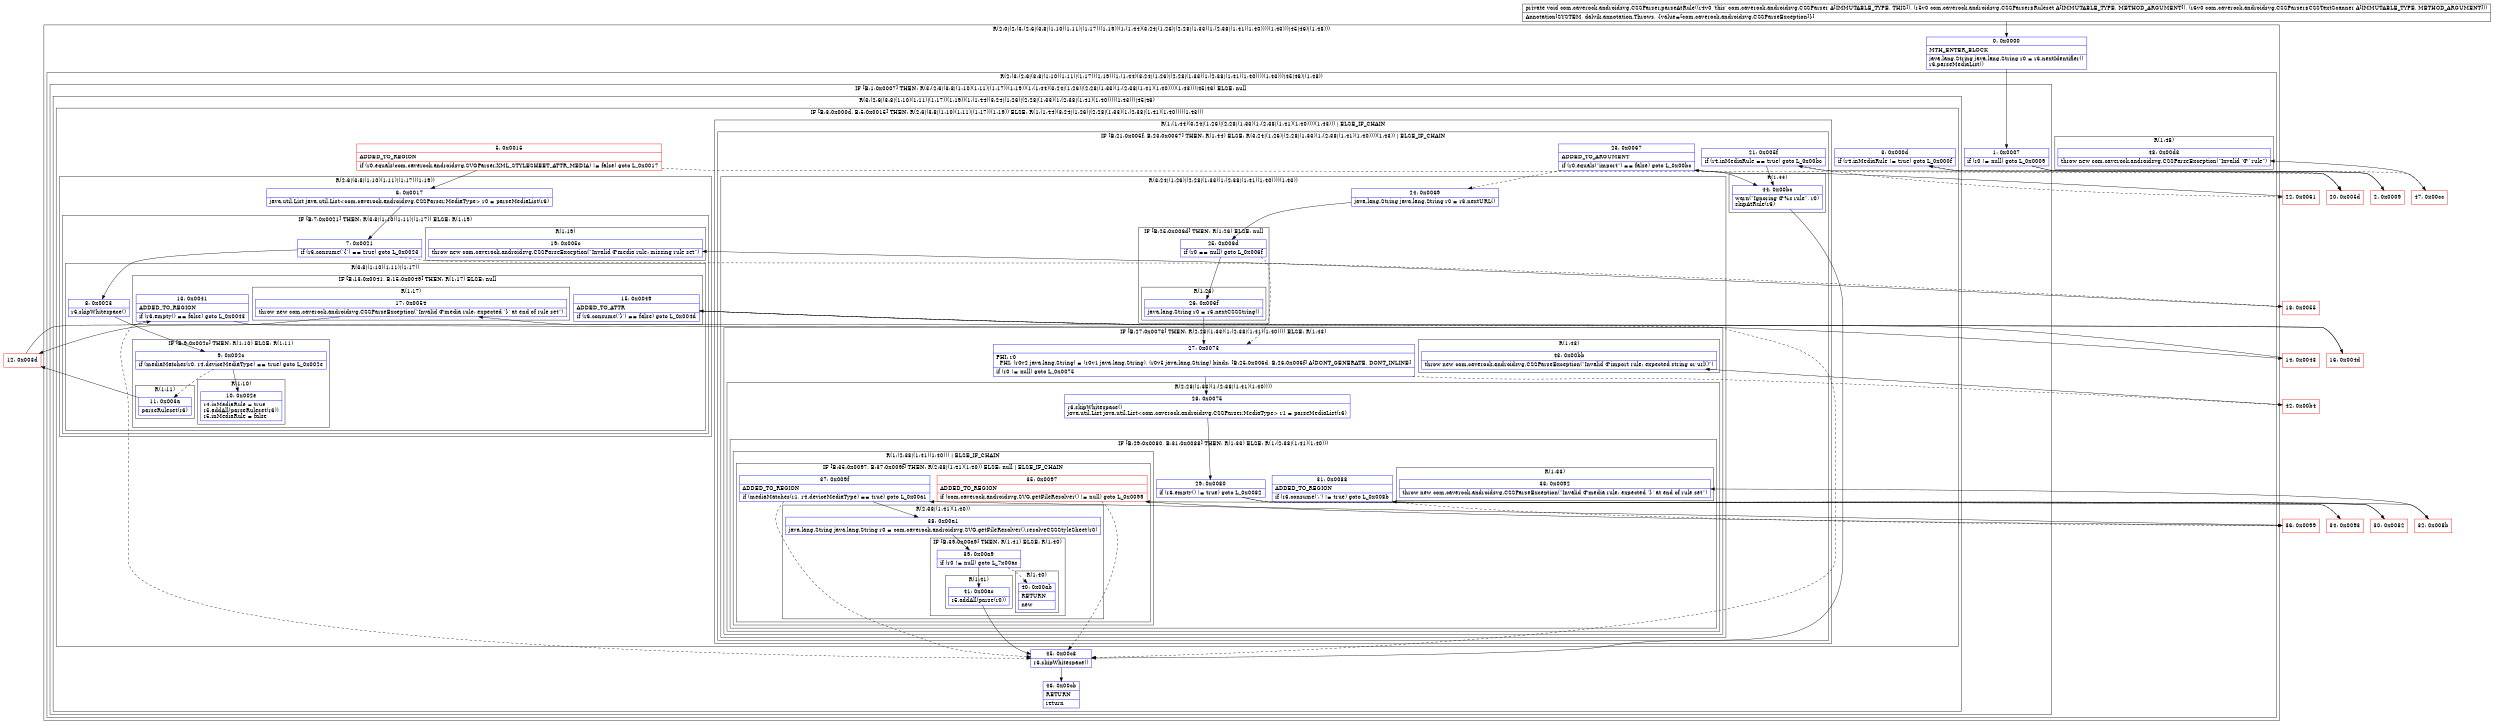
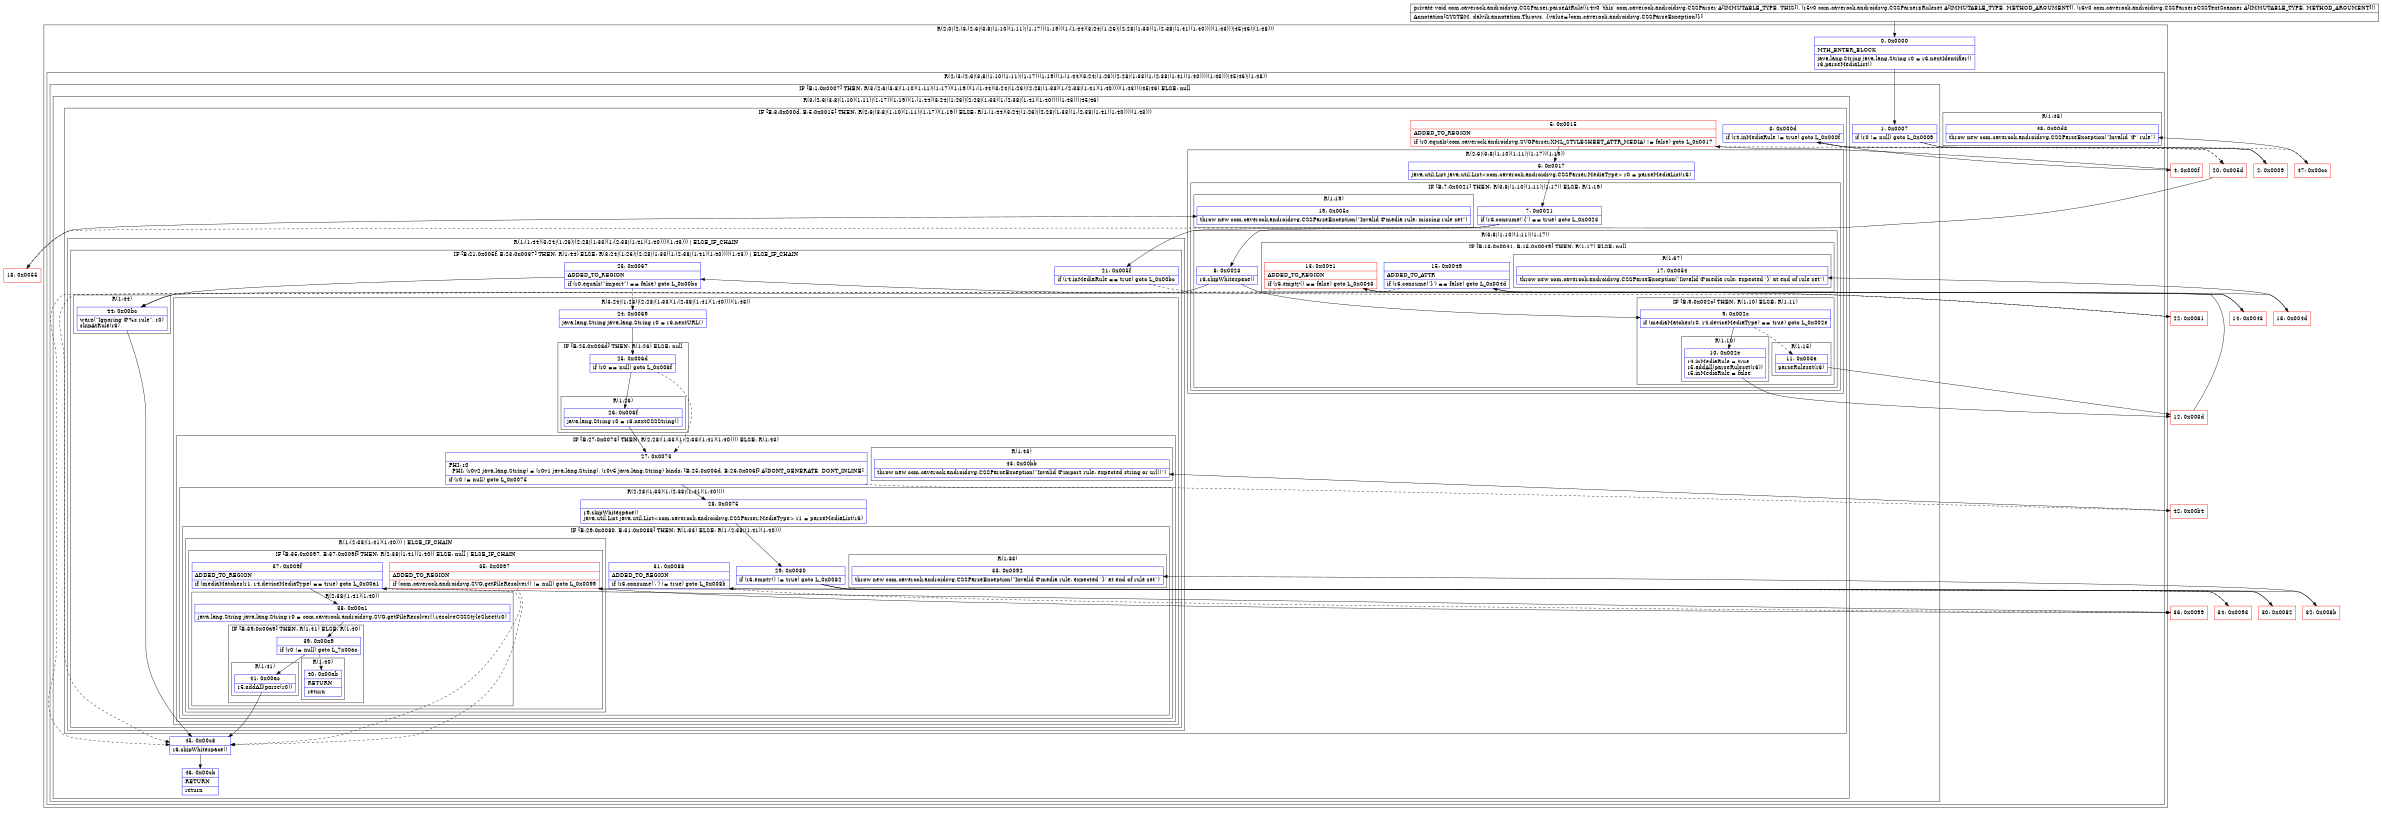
node "23: 0x0067": text "ADDED_TO_ARGUMENT" -> "ADDED_TO_REGION"
node "4: 0x000f": added
edge "21: 0x005f" -> "44: 0x00bc": now "8: 0x0023" -> "44: 0x00bc"
cluster "R(1:17)": label "R(1:17)" -> "R(1:67)"
node "13: 0x0041": color blue -> red
edge "17: 0x0054" -> "12: 0x003d": now "10: 0x002e" -> "12: 0x003d"
cluster "R(1:11)": label "R(1:11)" -> "R(1:15)"
node "28: 0x0075": text "r6.skipWhitespace()" -> "r9.skipWhitespace()"
edge "31: 0x0088" -> "32: 0x008b": now "29: 0x0080" -> "32: 0x008b"
node "40: 0x00ab": text "new" -> "return"
